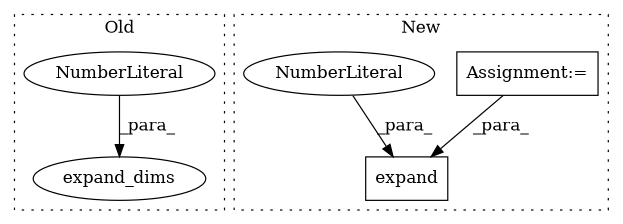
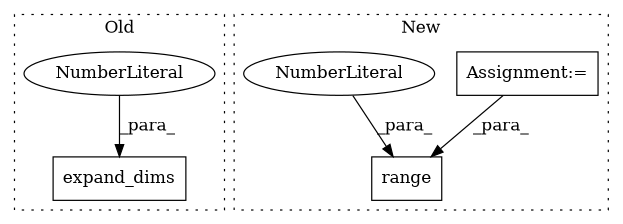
node "expand_dims": shape ellipse -> box
node "expand": label "expand" -> "range"
